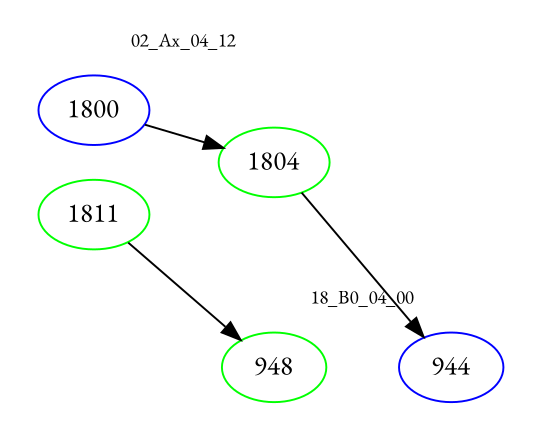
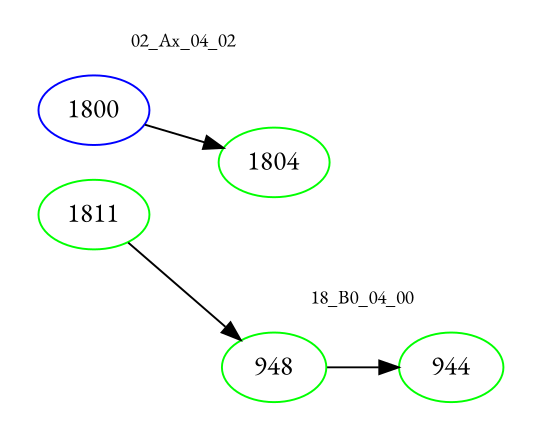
cluster "02_Ax_04_12": label "02_Ax_04_12" -> "02_Ax_04_02"
edge "1804" -> "944": now "948" -> "944"
node "944": color blue -> green
